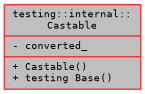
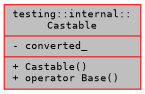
node "testing::internal::": text "+ testing Base()" -> "+ operator Base()"
